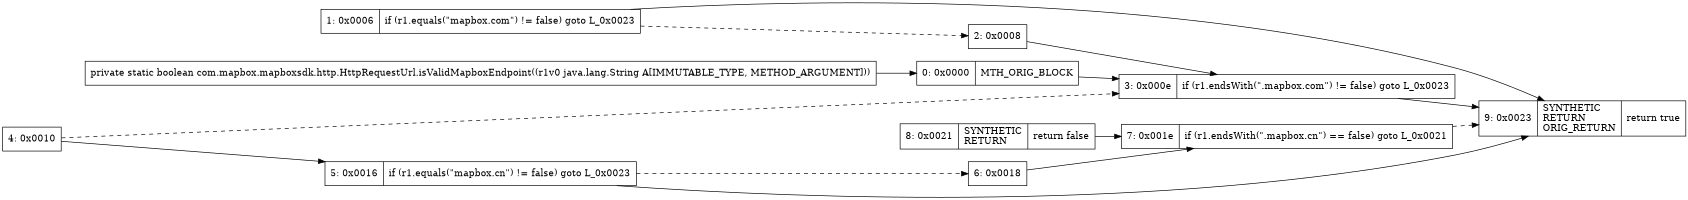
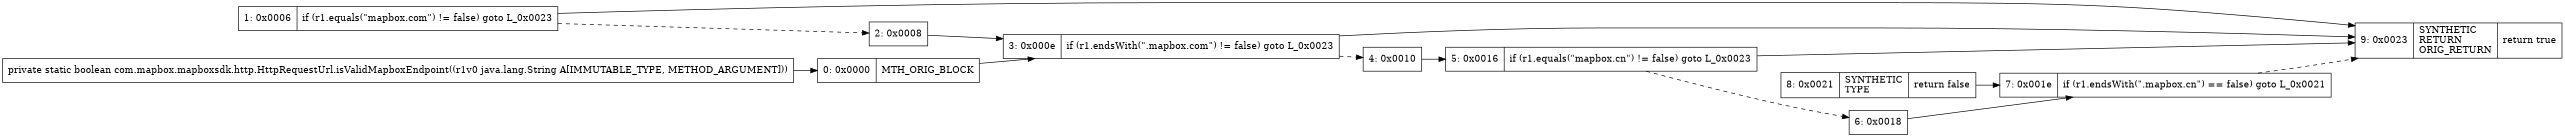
edge "4: 0x0010" -> "3: 0x000e": reversed
node "8: 0x0021": text "RETURN" -> "TYPE"
